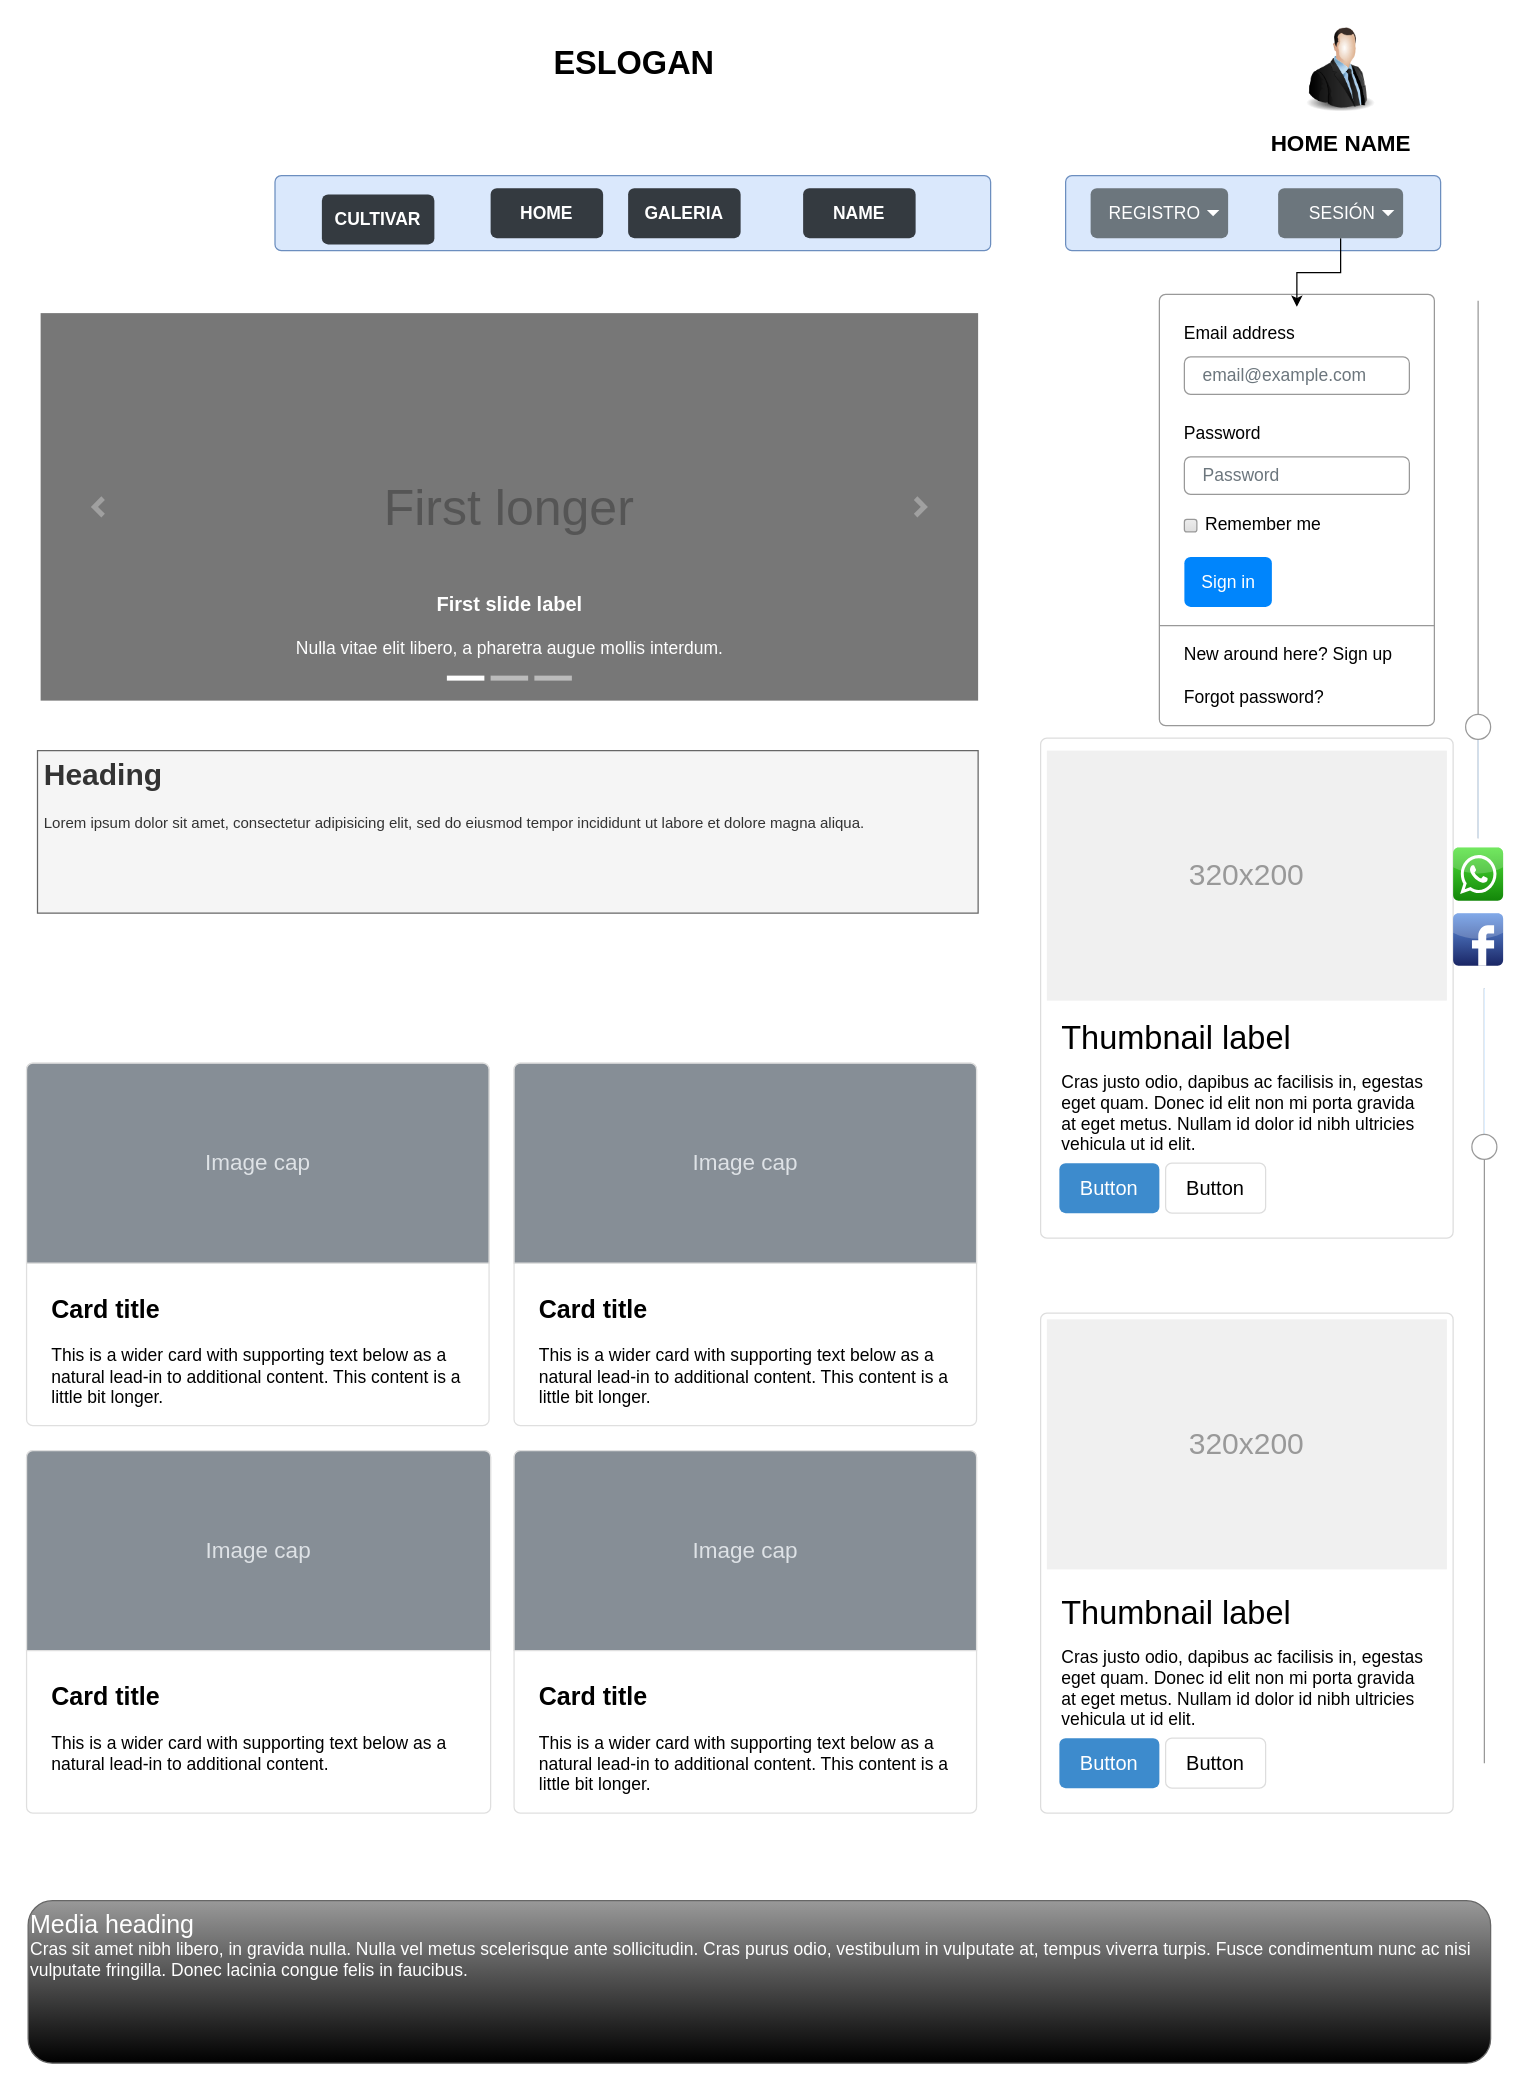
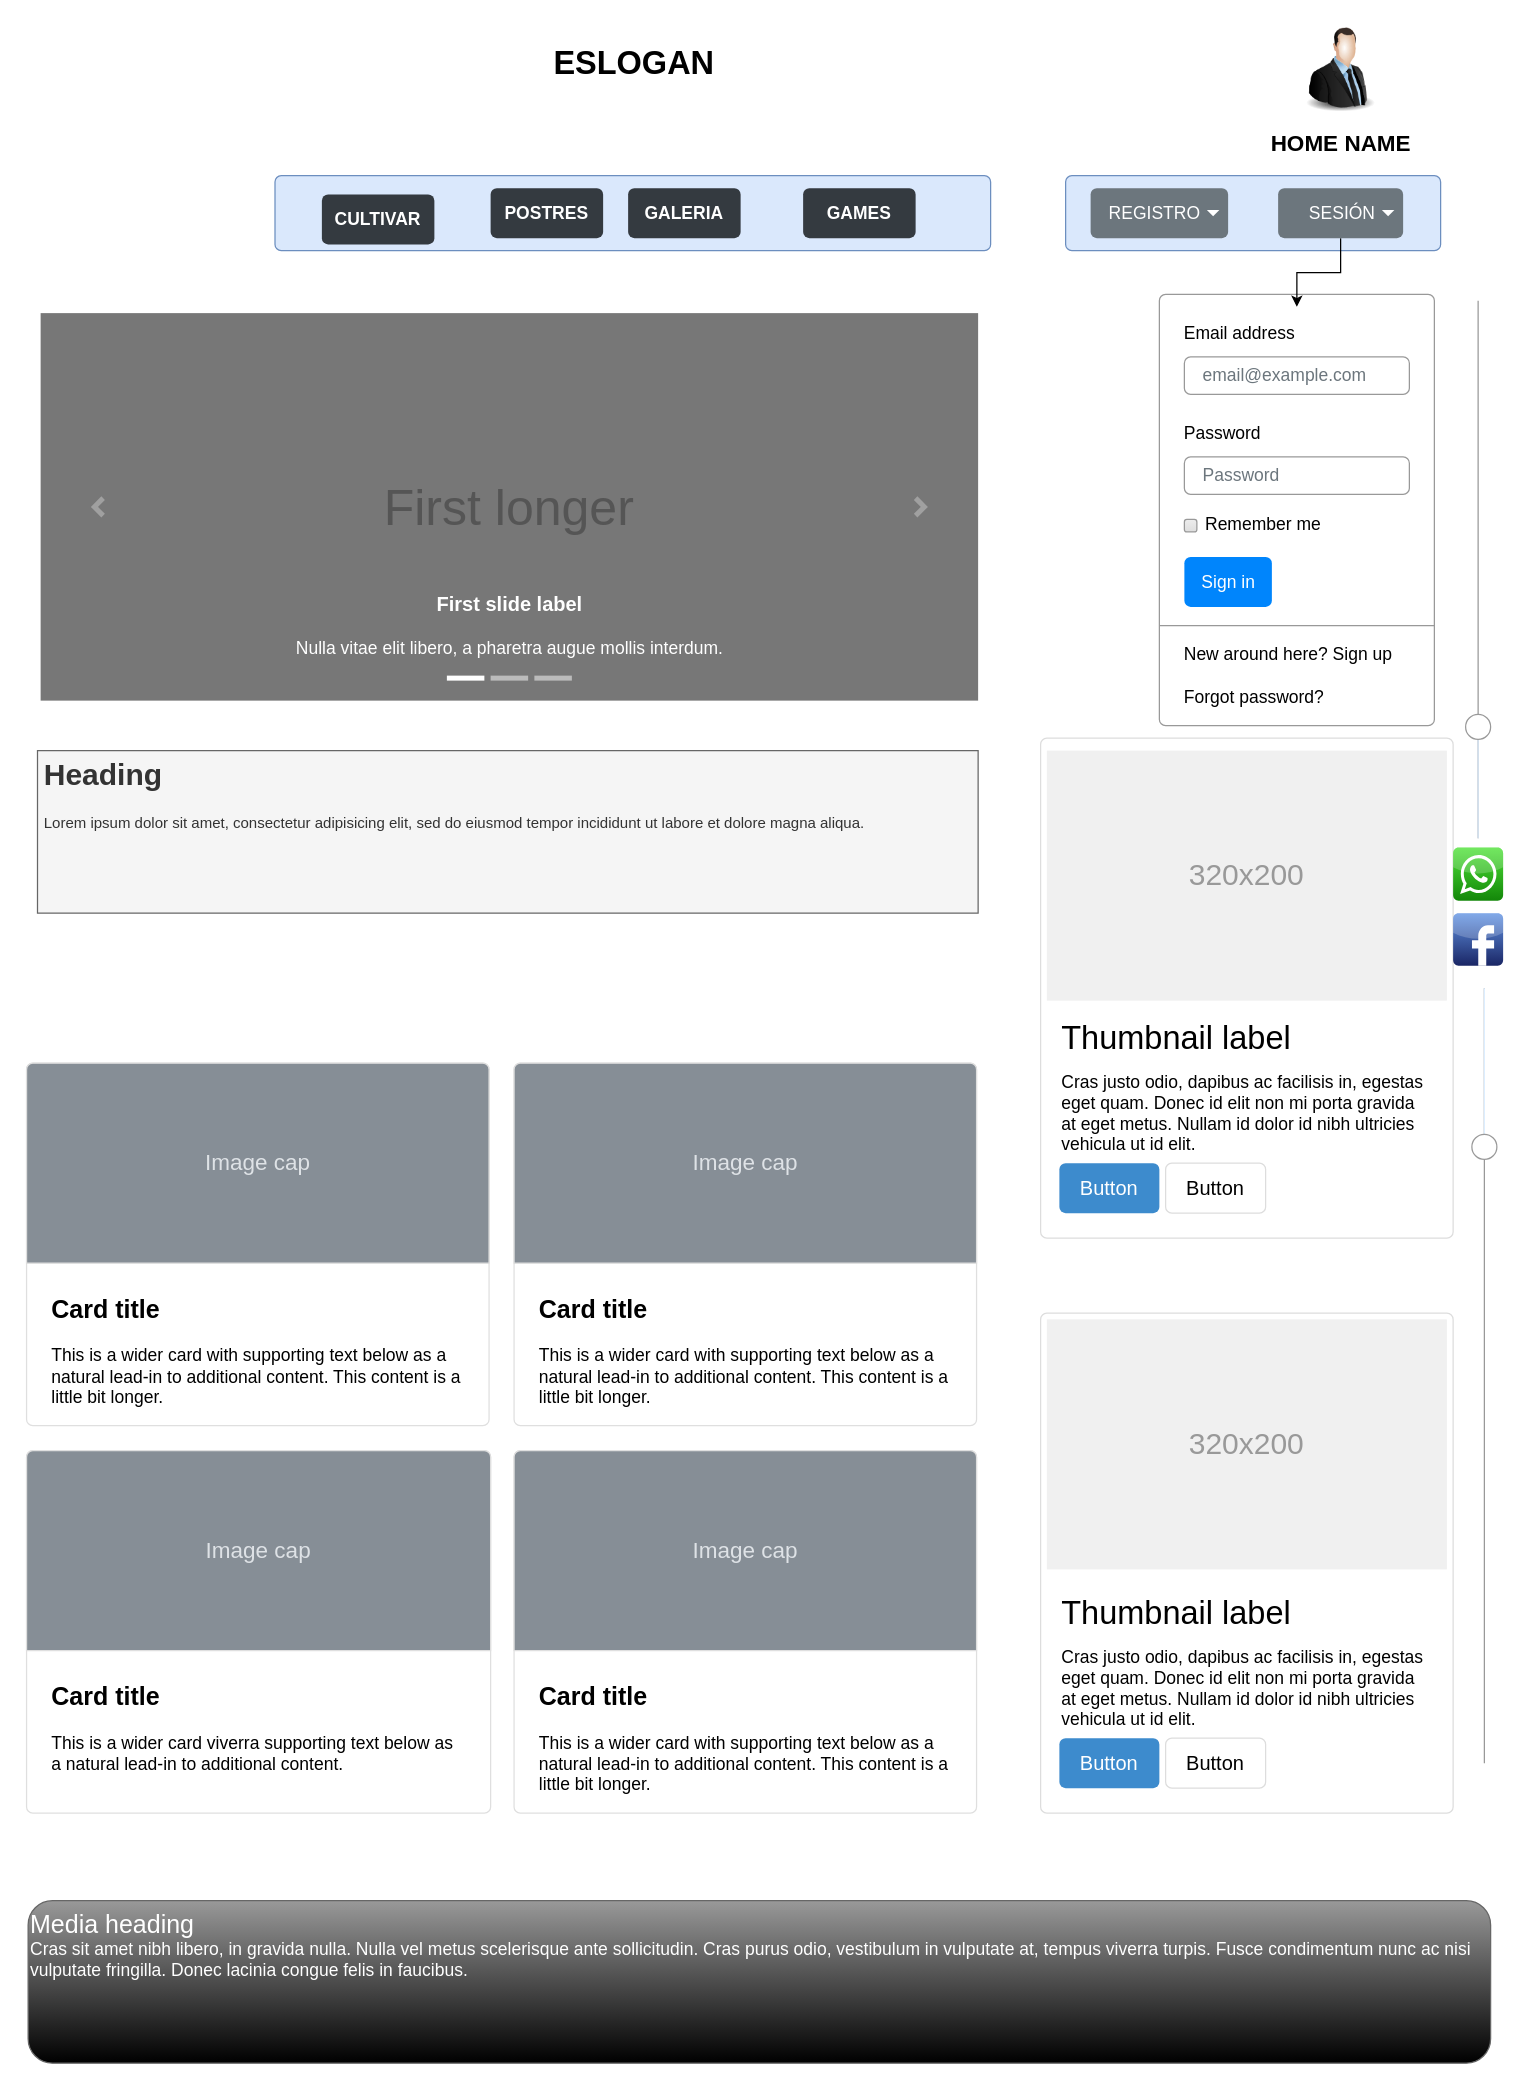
node "HOME": label "HOME" -> "POSTRES"
node "NAME": label "NAME" -> "GAMES"
node "Card title This is a wider card with supporting text below as a natural lead-in to additional content.": label "Card title This is a wider card with supporting text below as a natural lead-in to additional content." -> "Card title This is a wider card viverra supporting text below as a natural lead-in to additional content."
